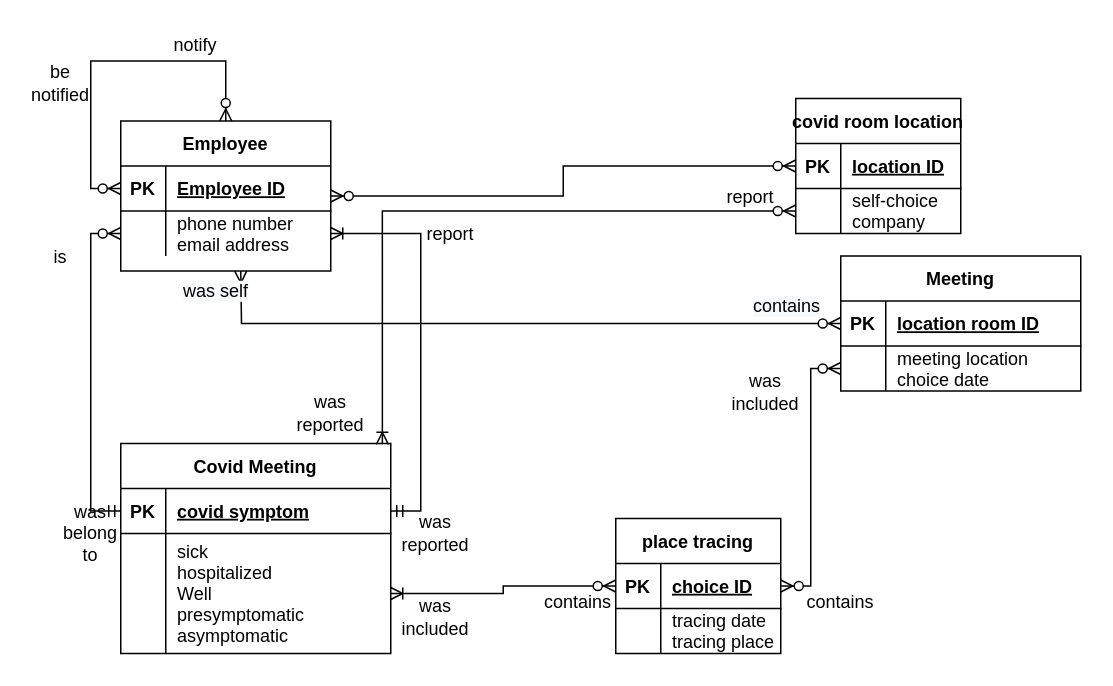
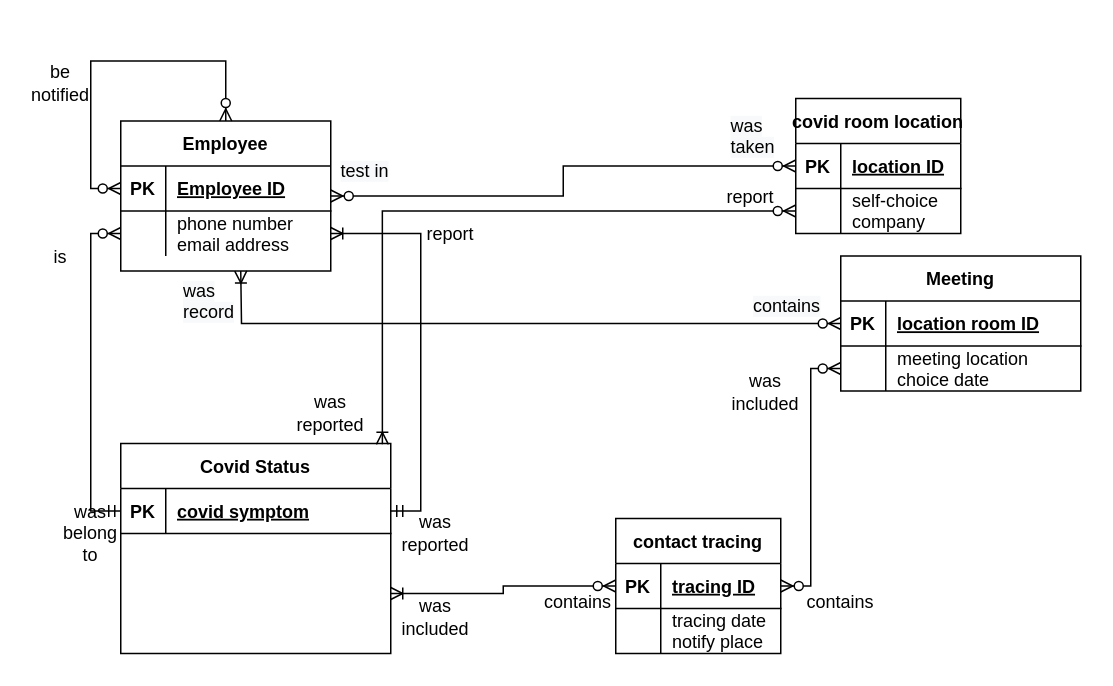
node "notify": removed
node "was taken": added
node "test in": added
node "was self": label "was self" -> "was record"
node "Covid Meeting": label "Covid Meeting" -> "Covid Status"
node "place tracing": label "place tracing" -> "contact tracing"
node "choice ID": label "choice ID" -> "tracing ID"
node "sick hospitalized Well presymptomatic asymptomatic": removed
node "tracing date tracing place": label "tracing date tracing place" -> "tracing date notify place"
